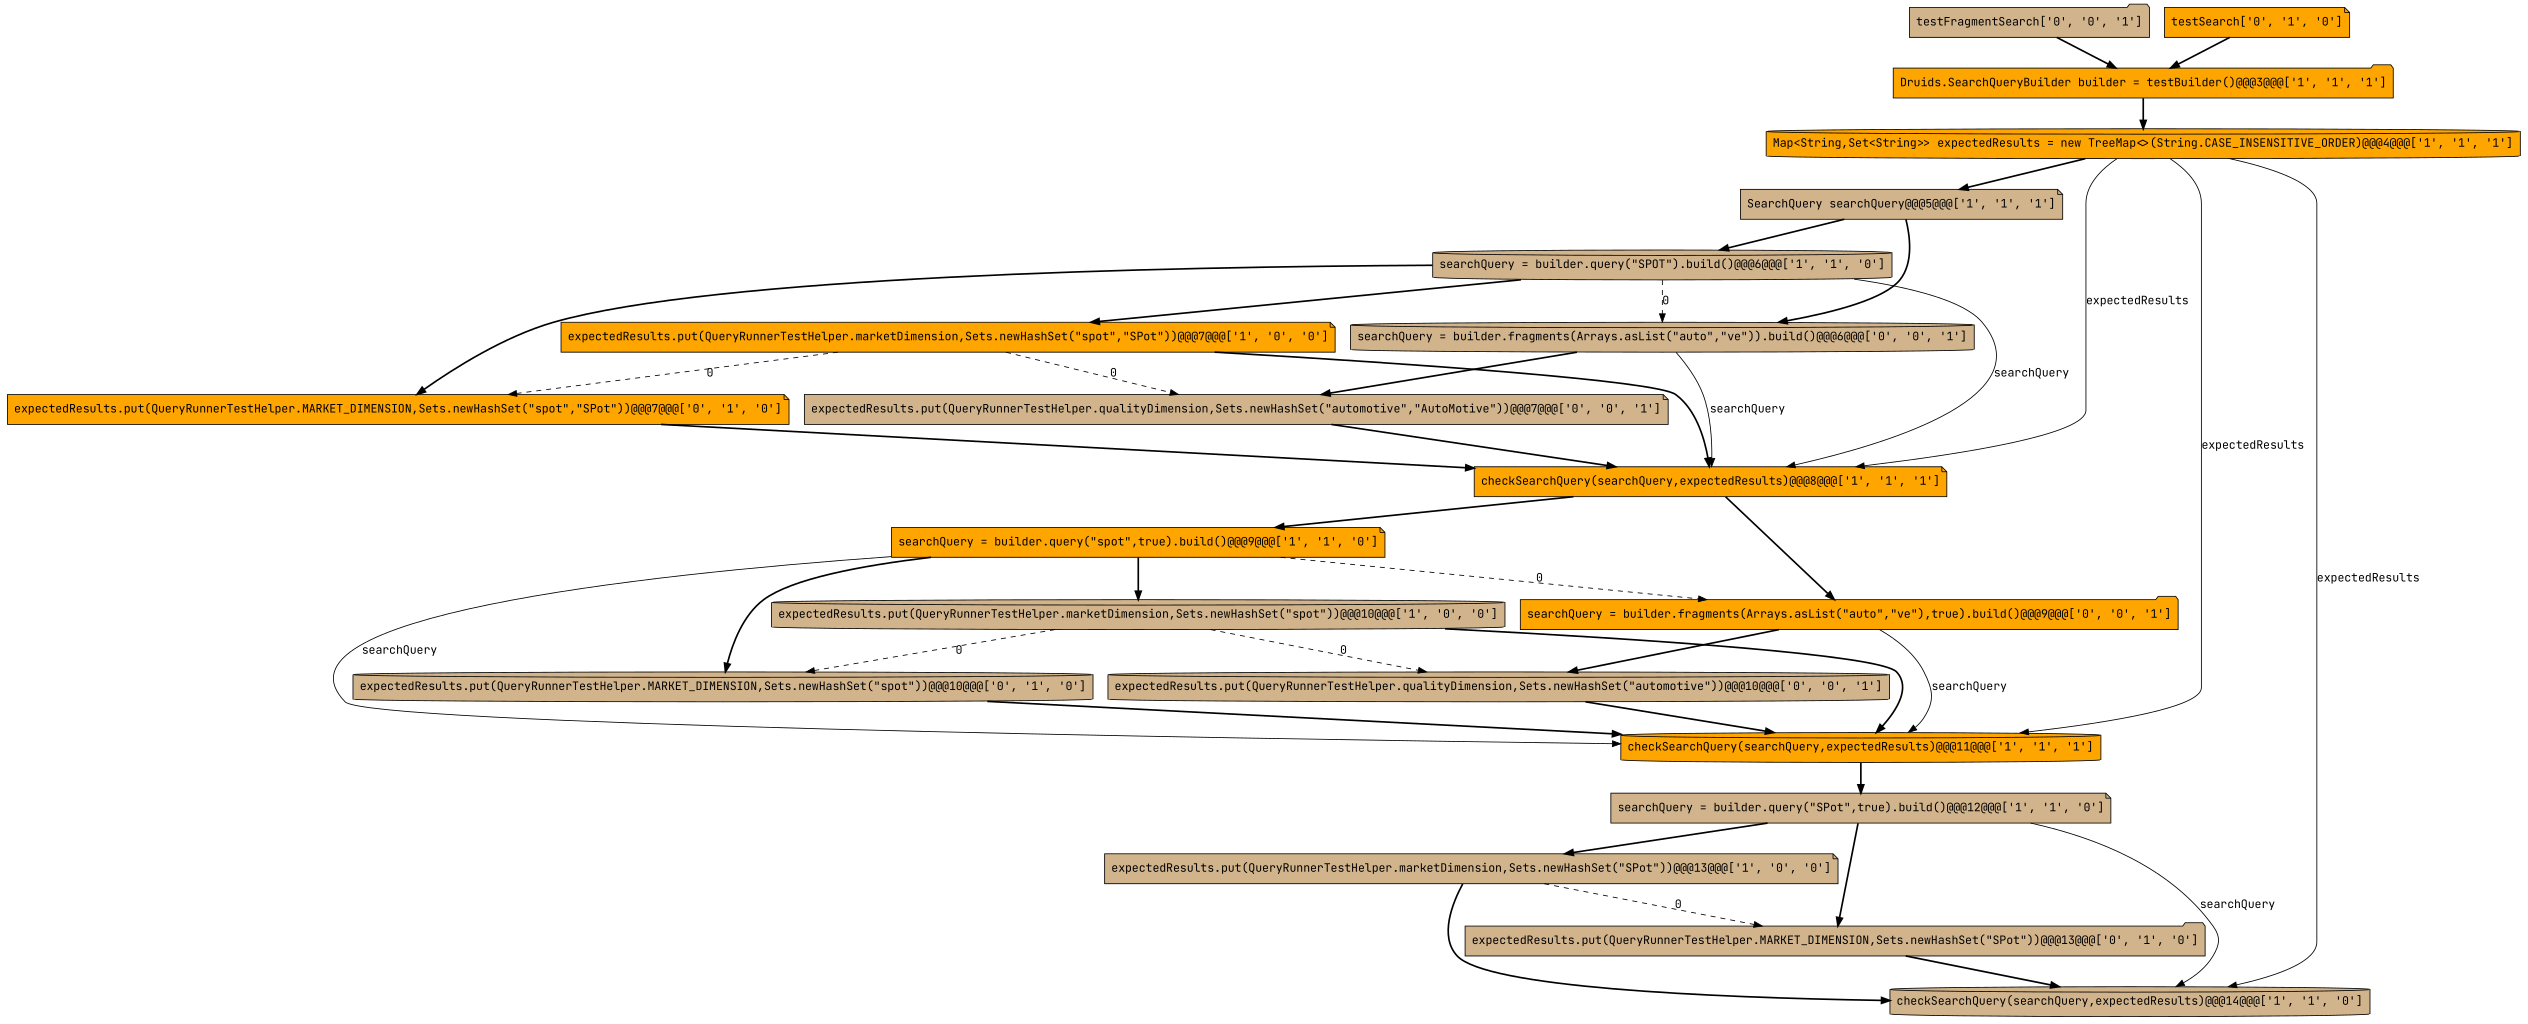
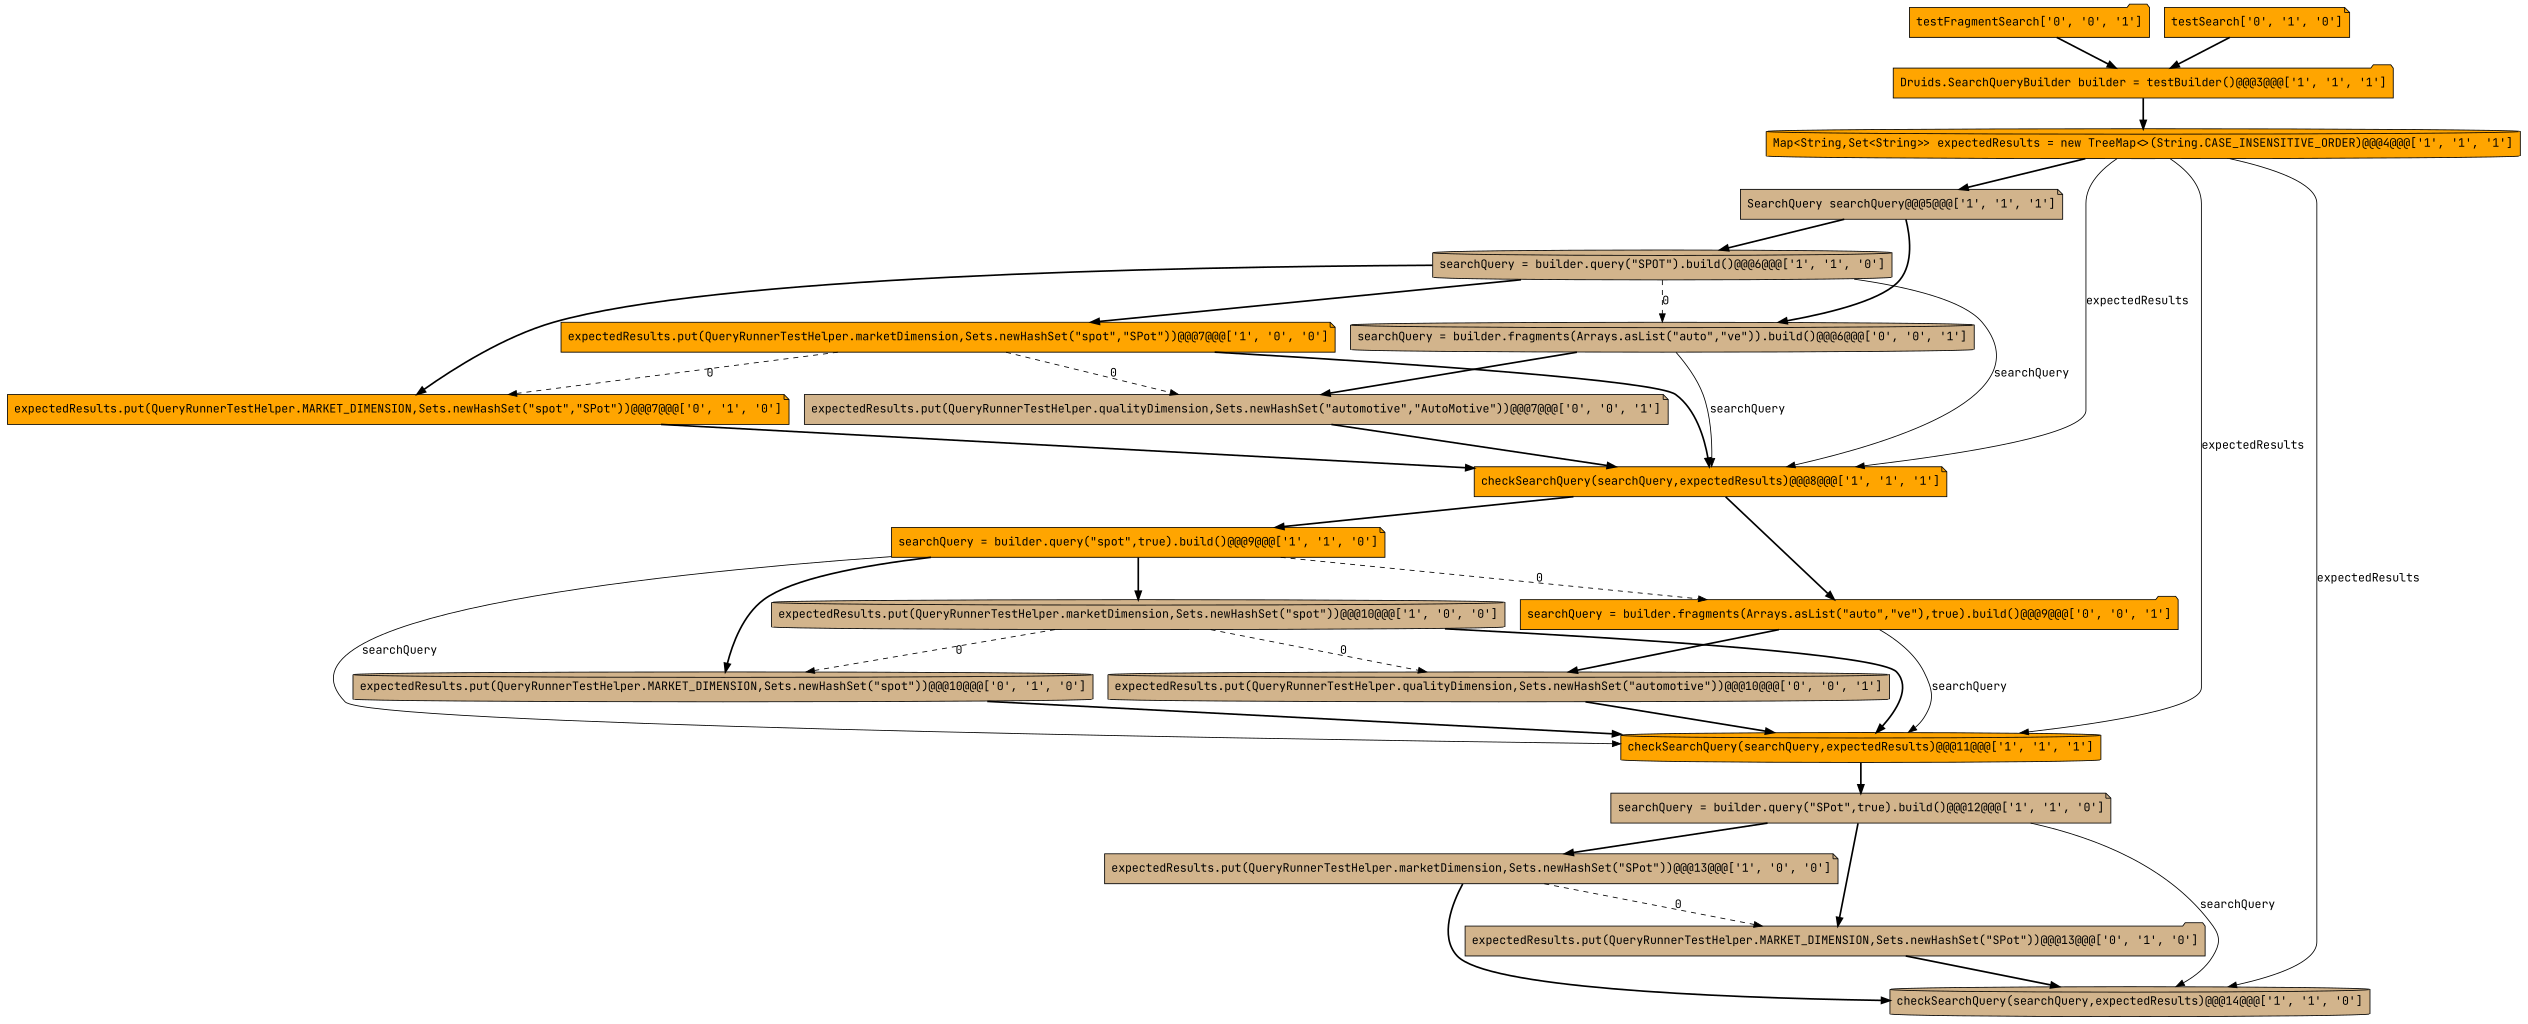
node "testFragmentSearch['0', '0', '1']": fillcolor tan -> orange
